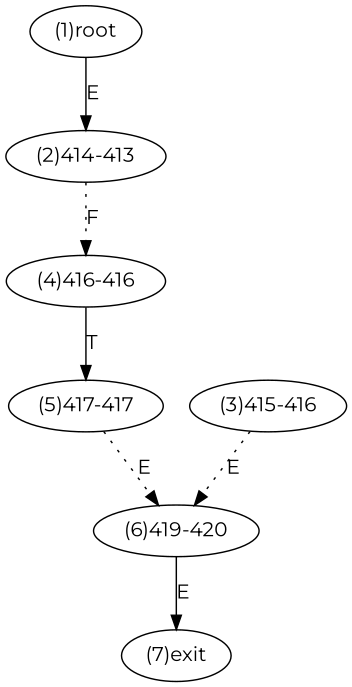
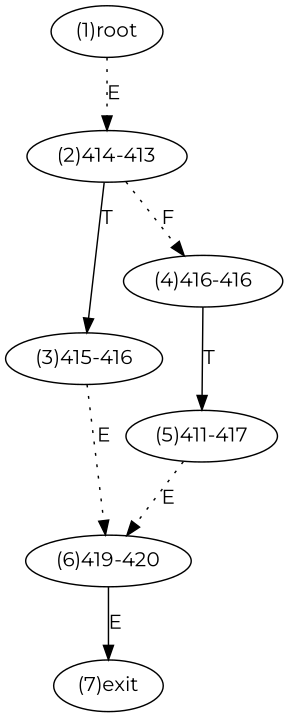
edge "(1)root" -> "(2)414-413": style solid -> dotted
edge "(2)414-413" -> "(3)415-416": added, label "T"
node "(5)417-417": label "(5)417-417" -> "(5)411-417"
